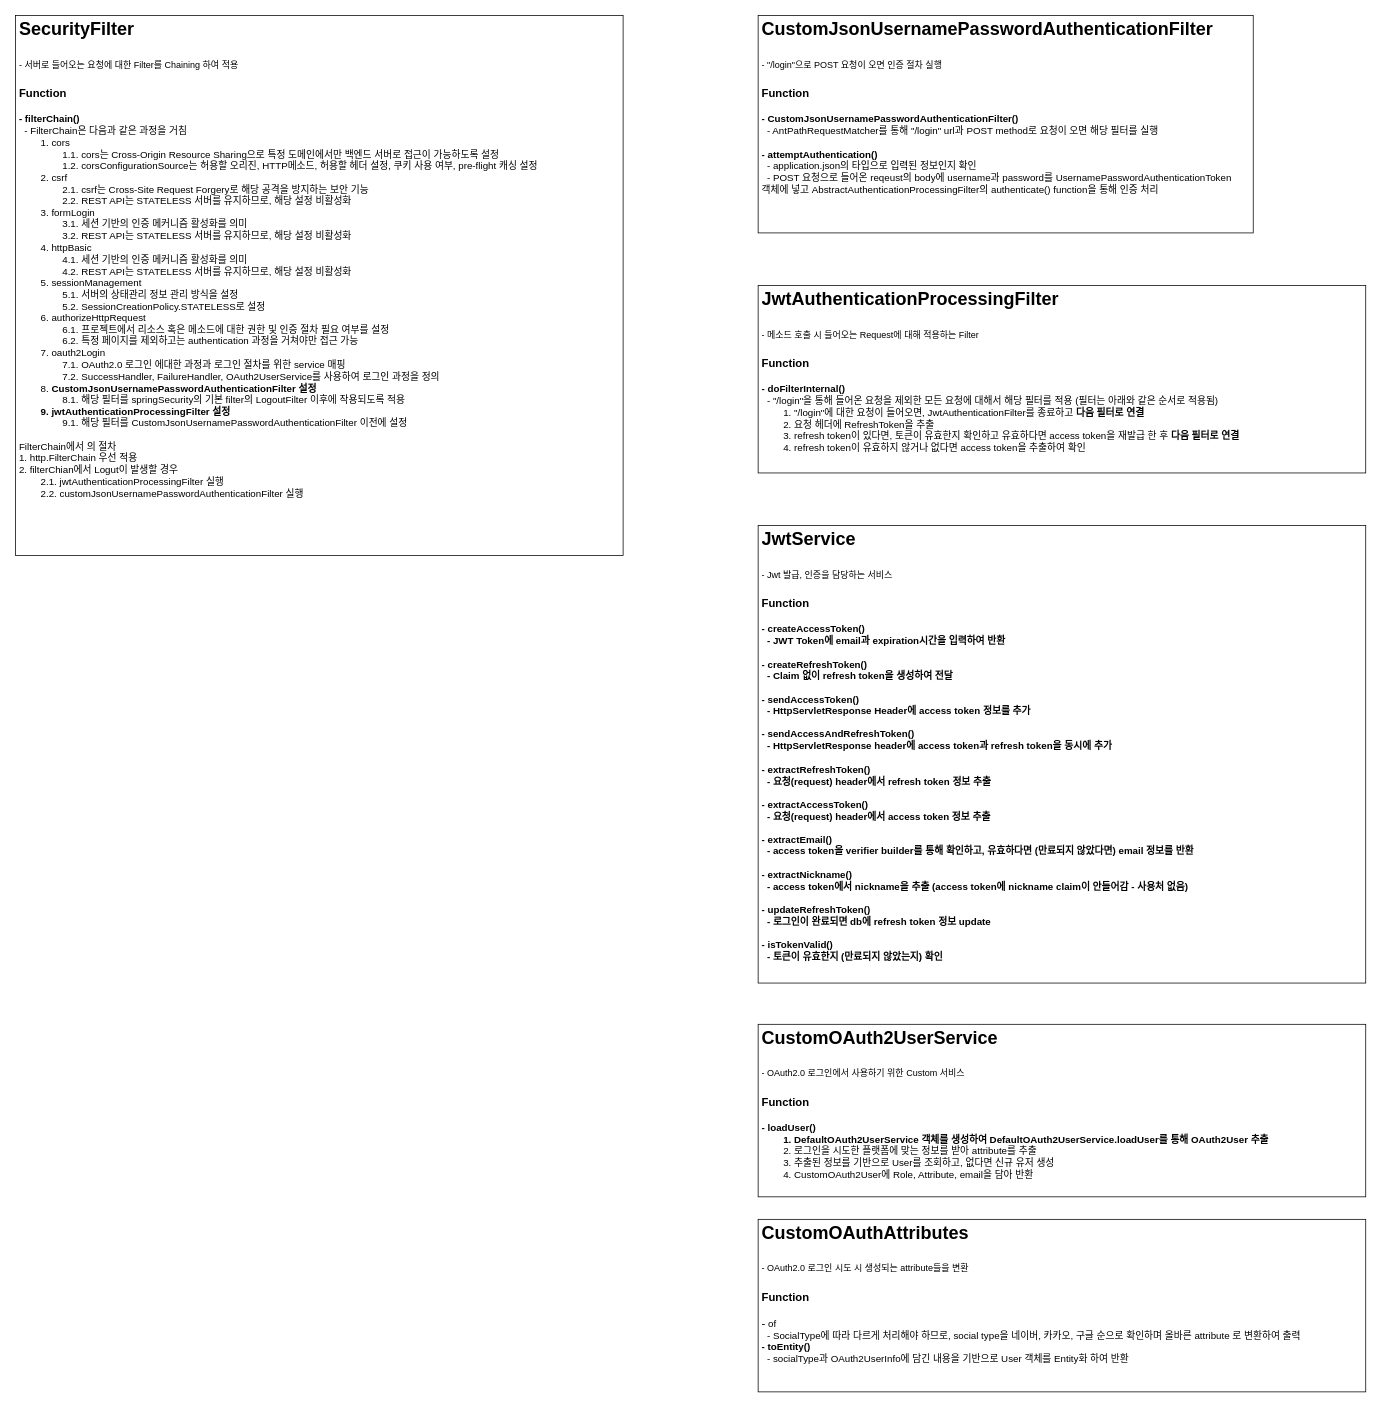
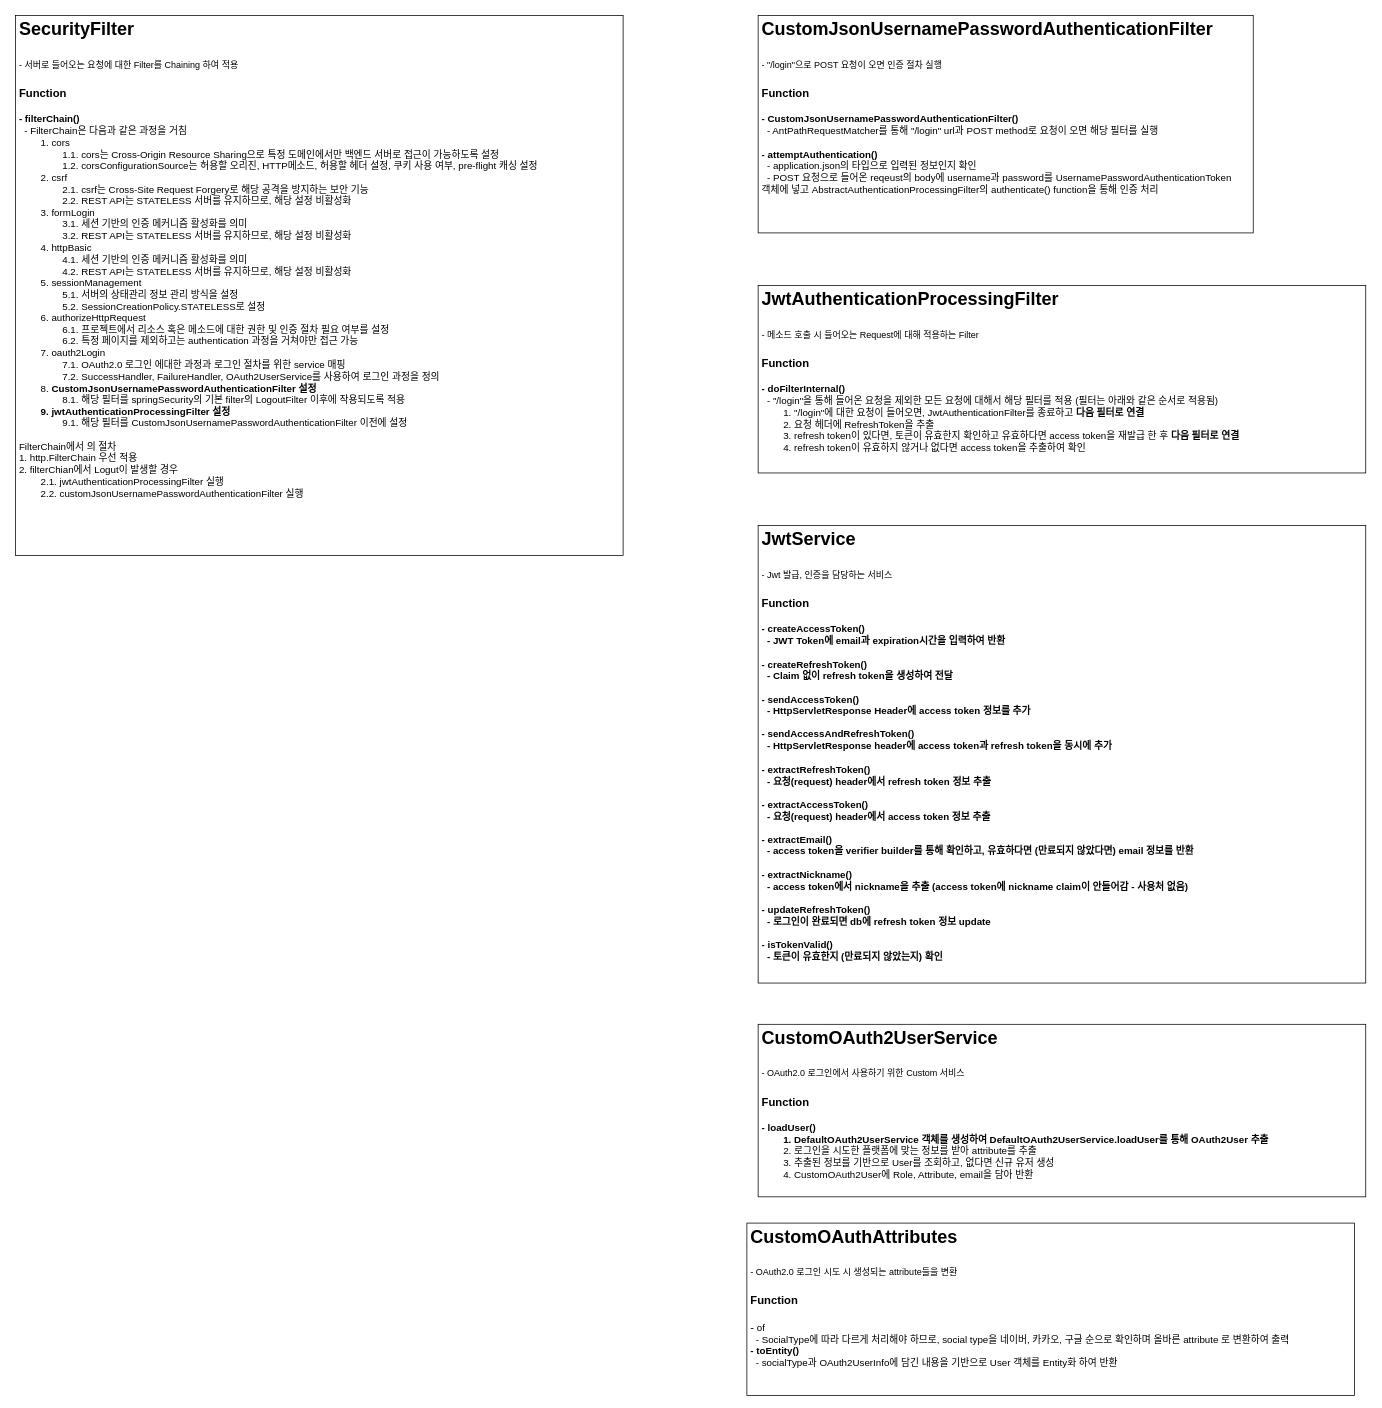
node "CustomOAuthAttributes- OAuth2.0 로그인 시도 시 생성되는 attribute들을 변환 Function - of - SocialType에 따라 다르게 처리해야 하므로, social type을 네이버, 카카오, 구글 순으로 확인하며 올바른 attribute 로 변환하여 출력 - toEntity() - socialType과 OAuth2UserInfo에 담긴 내용을 기반으로 User 객체를 Entity화 하여 반환": moved (1062, 1305) -> (1050, 1309)
